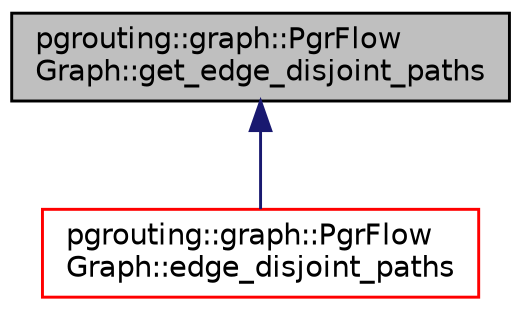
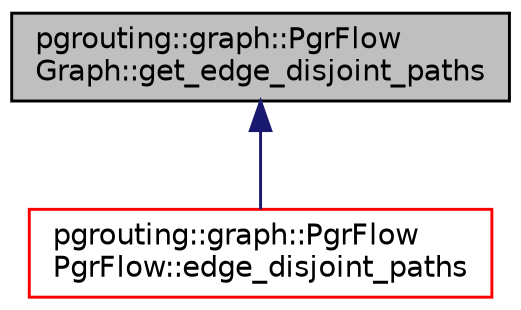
node "pgrouting::graph::PgrFlow Graph::edge_disjoint_paths": label "pgrouting::graph::PgrFlow Graph::edge_disjoint_paths" -> "pgrouting::graph::PgrFlow PgrFlow::edge_disjoint_paths"
